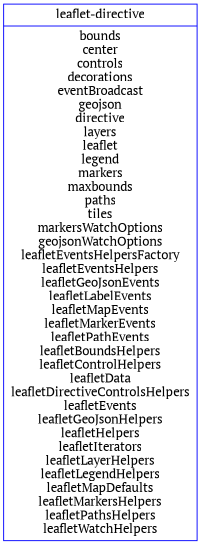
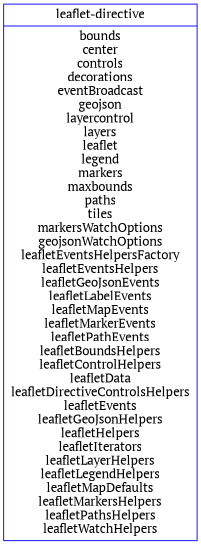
node "leaflet-directive": text "directive" -> "layercontrol"
